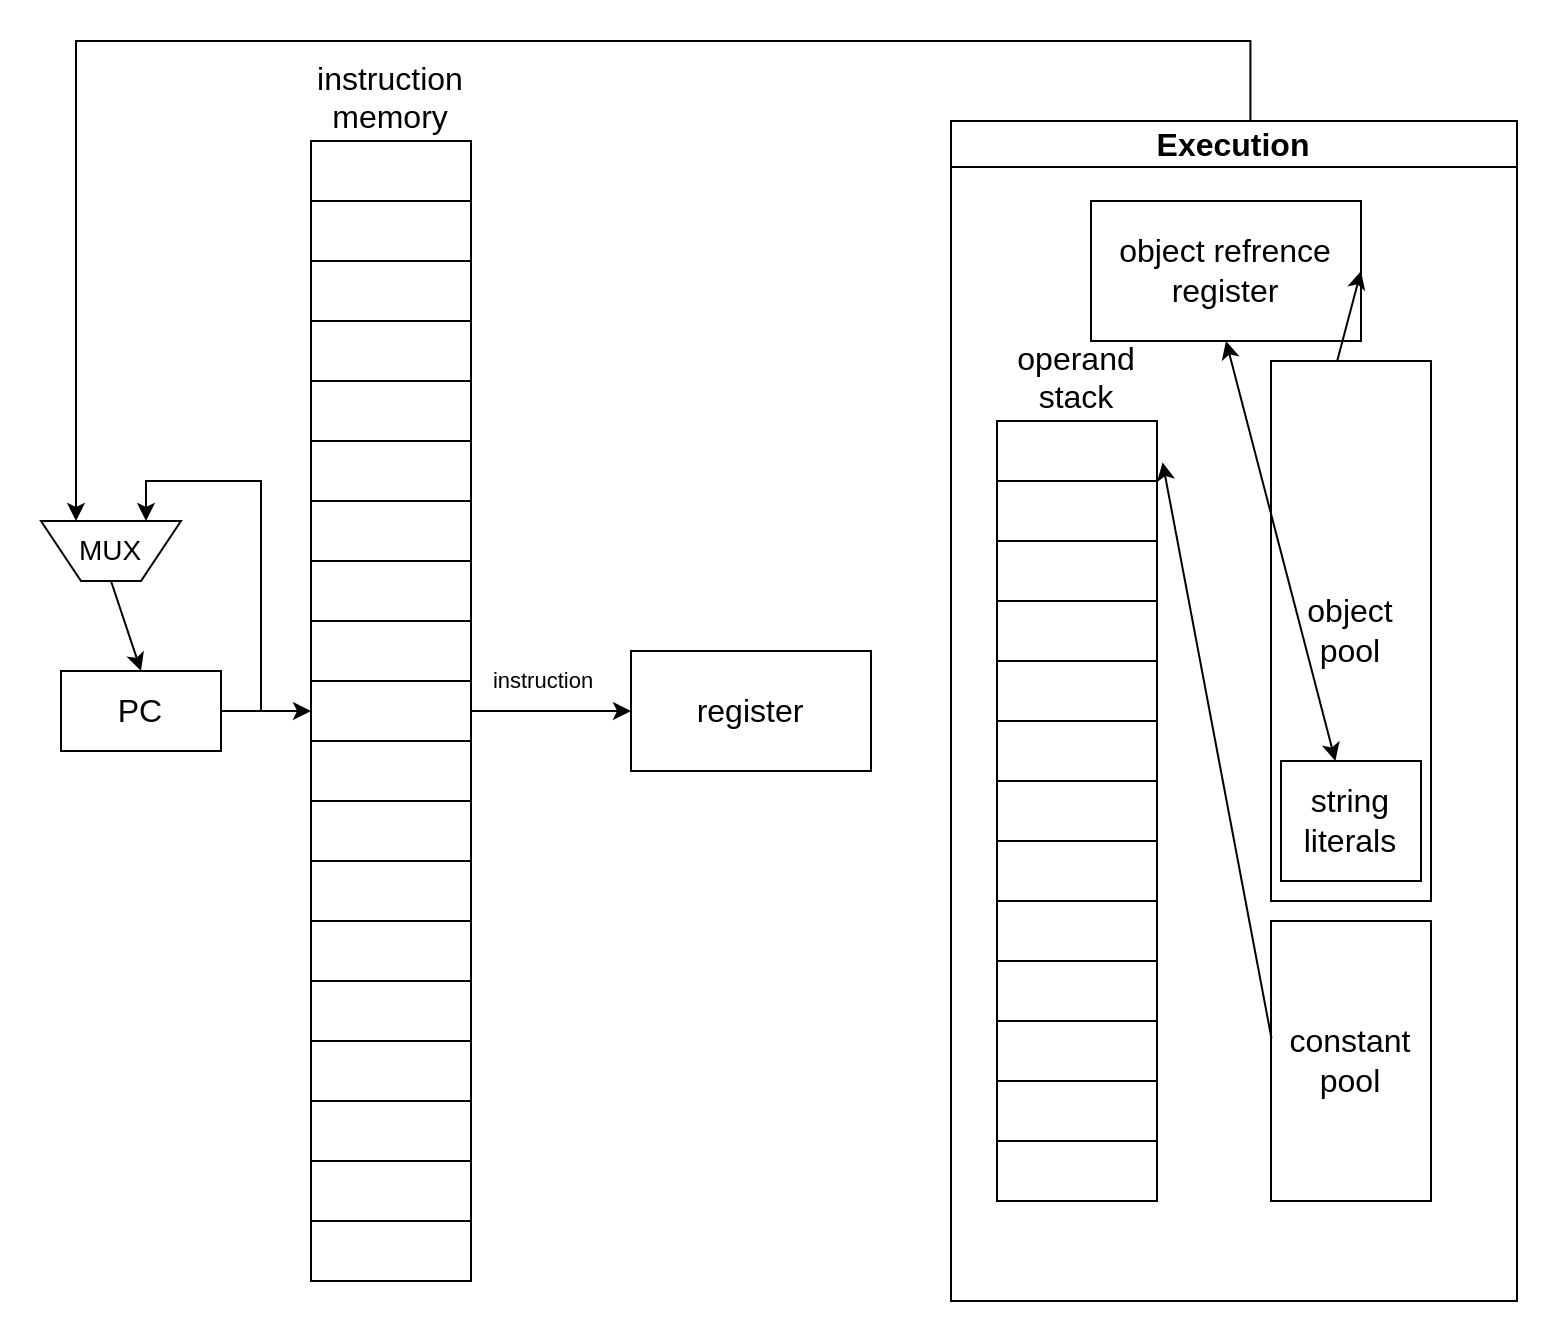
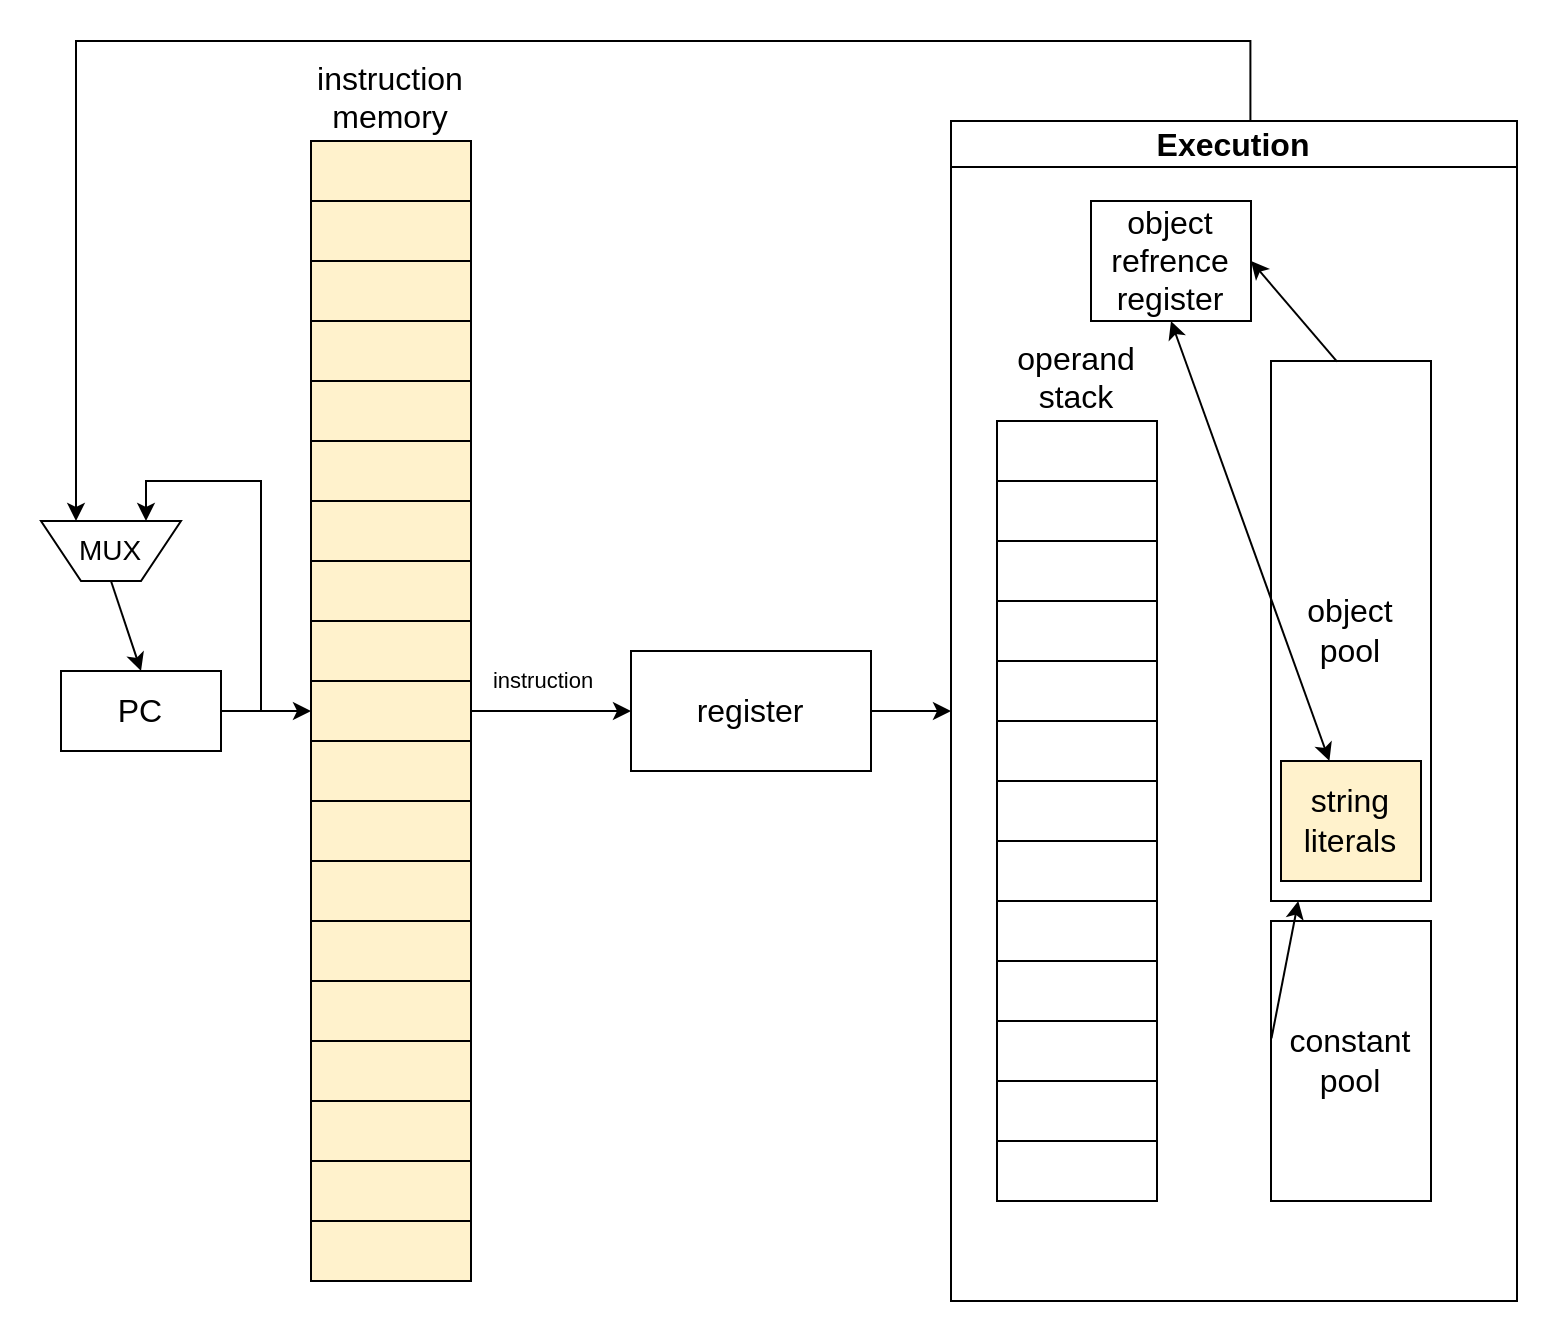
node "object refrence register": size 270x140 -> 160x120
node "instruction memory": fillcolor #ffffff -> #fff2cc
edge "register" -> "Execution": added
edge "constant pool" -> "operand stack": now "constant pool" -> "object pool"
node "string literals": fillcolor #ffffff -> #fff2cc
